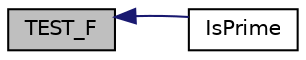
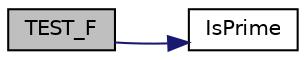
edge "IsPrime" -> "TEST_F": reversed
